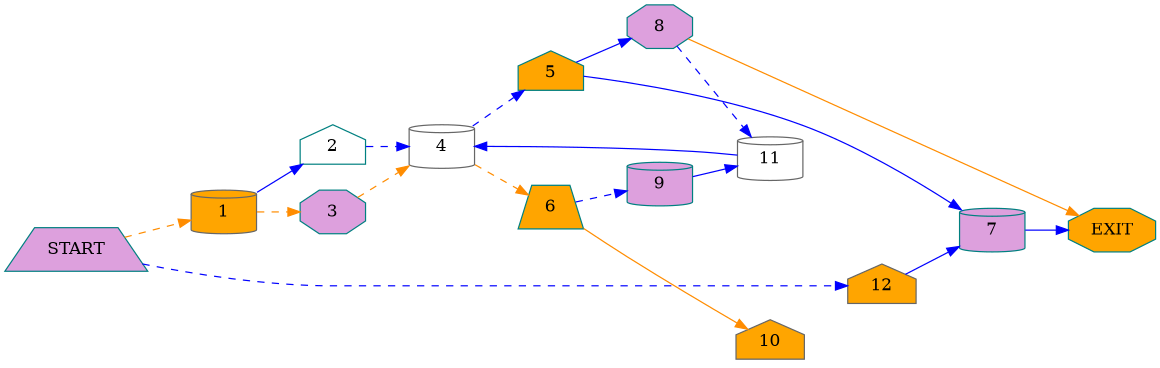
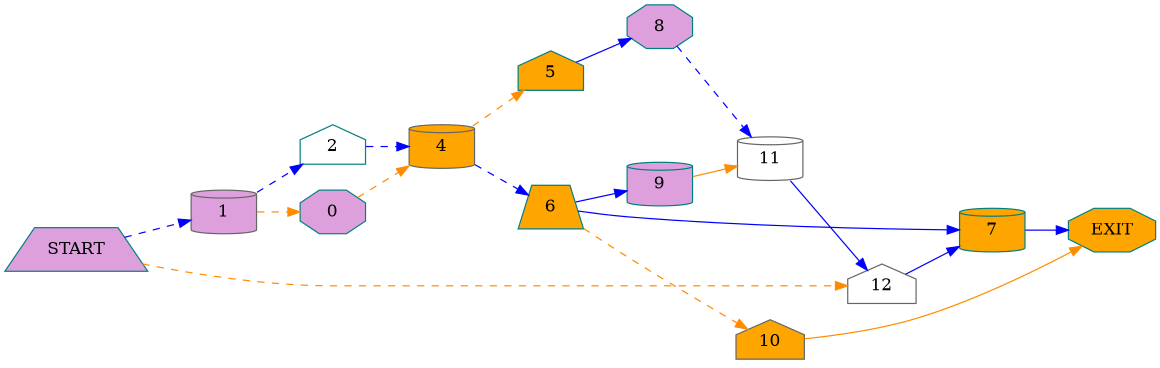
edge "4" -> "5": color blue -> darkorange
edge "5" -> "7": now "6" -> "7"
edge "8" -> "EXIT": now "10" -> "EXIT"
node "4": fillcolor white -> orange
edge "11" -> "4": now "11" -> "12"
edge "9" -> "11": color blue -> darkorange
edge "4" -> "6": color darkorange -> blue
edge "1" -> "2": style solid -> dashed
edge "6" -> "9": style dashed -> solid
node "1": fillcolor orange -> plum
node "3": label "3" -> "0"
edge "START" -> "1": color darkorange -> blue
node "7": fillcolor plum -> orange
edge "6" -> "10": style solid -> dashed
edge "START" -> "12": color blue -> darkorange
node "12": fillcolor orange -> white
